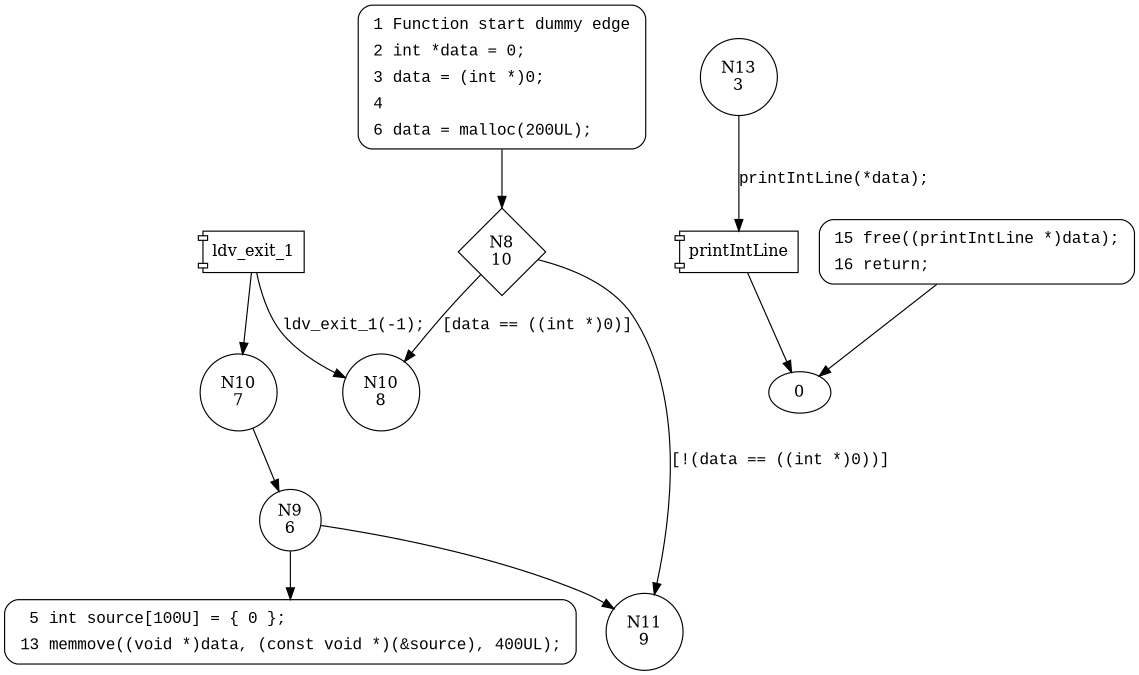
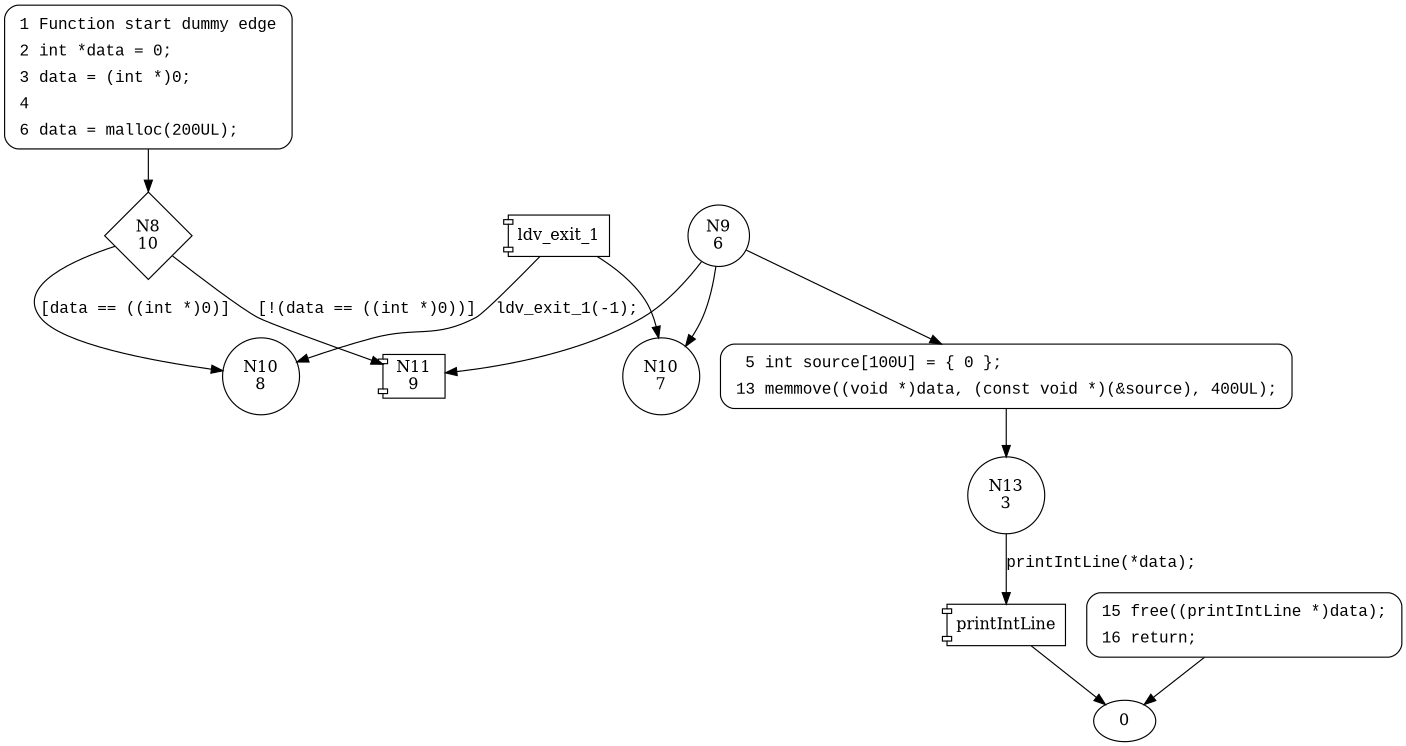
edge "5" -> "N13 3": added
edge "N10 7" -> "N9 6": reversed
node "N11 9": shape circle -> component
